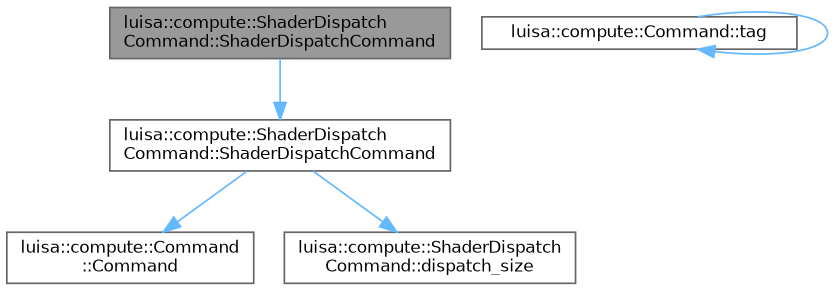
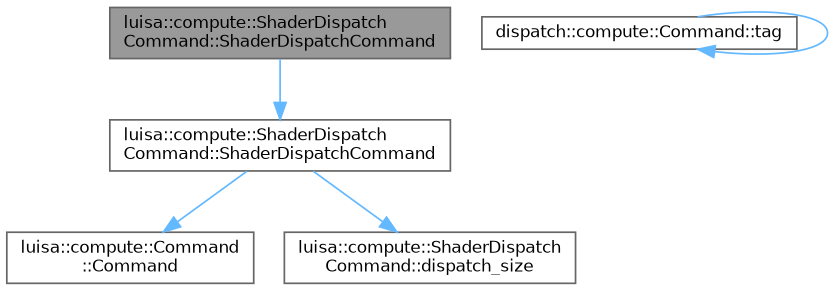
node "luisa::compute::Command::tag": label "luisa::compute::Command::tag" -> "dispatch::compute::Command::tag"
